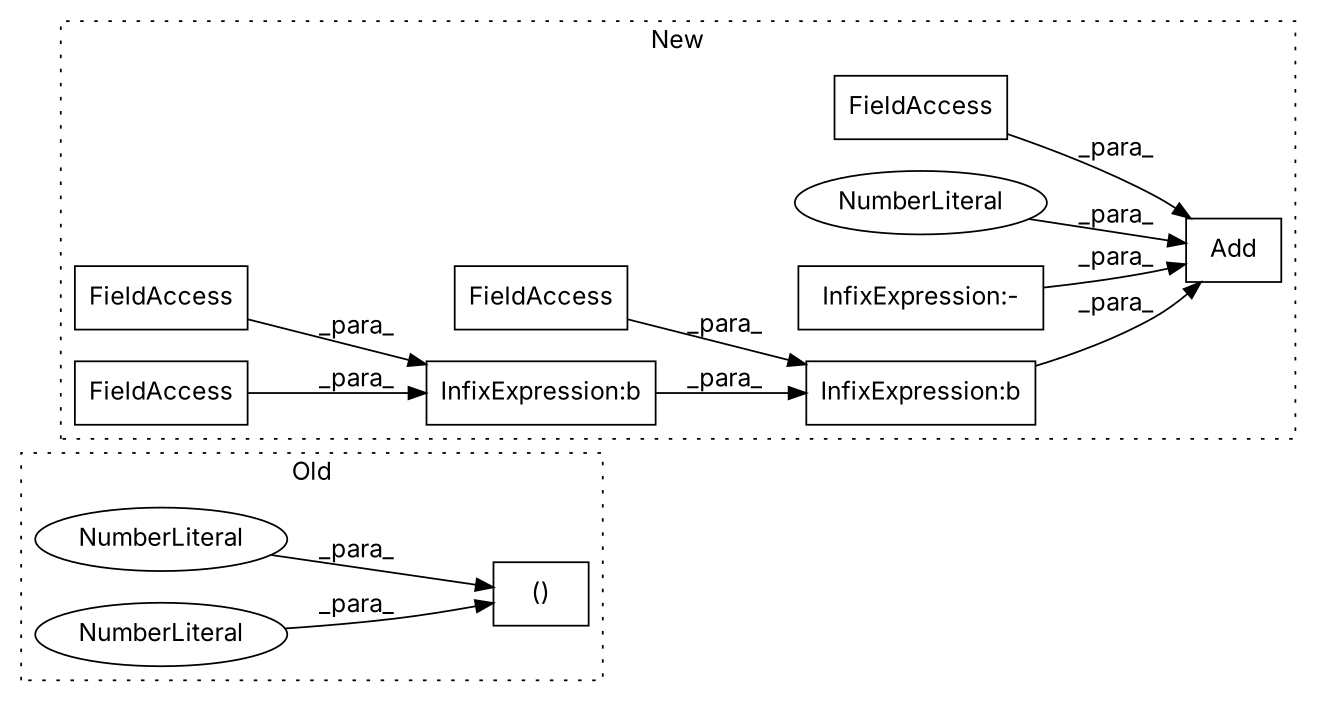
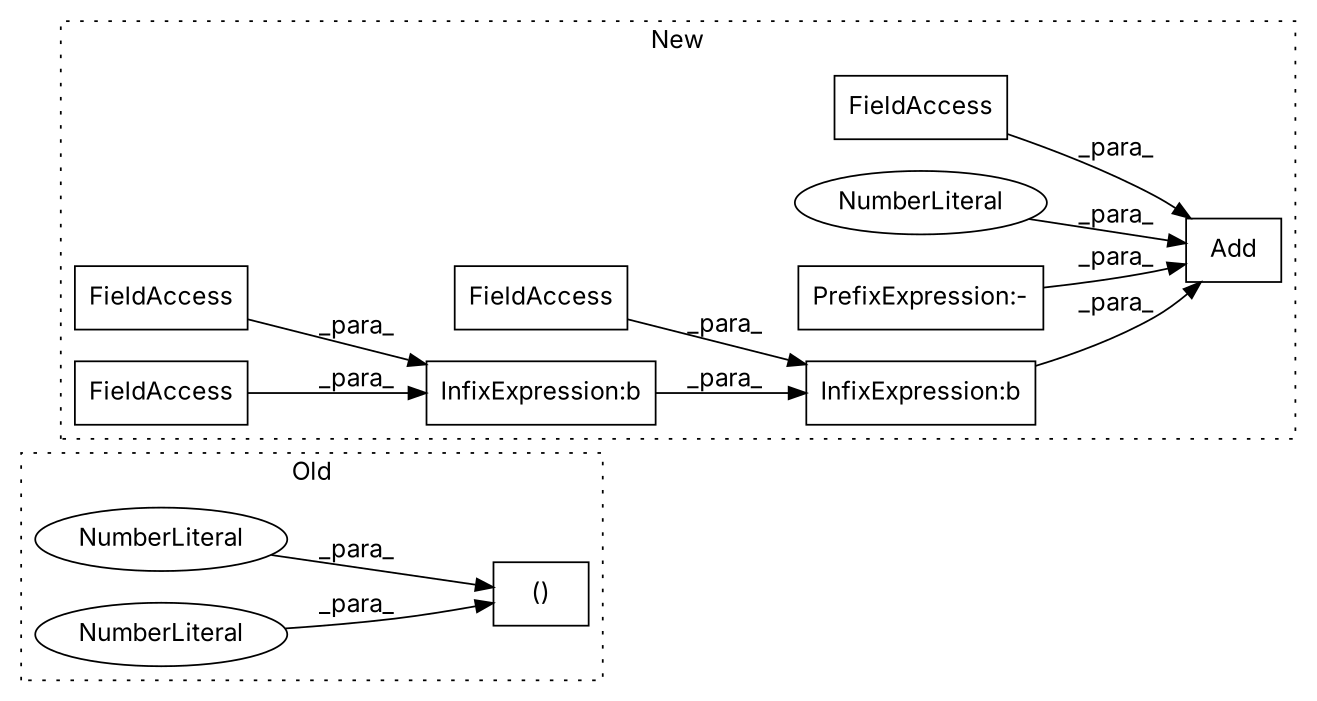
node "InfixExpression:-": label "InfixExpression:-" -> "PrefixExpression:-"
